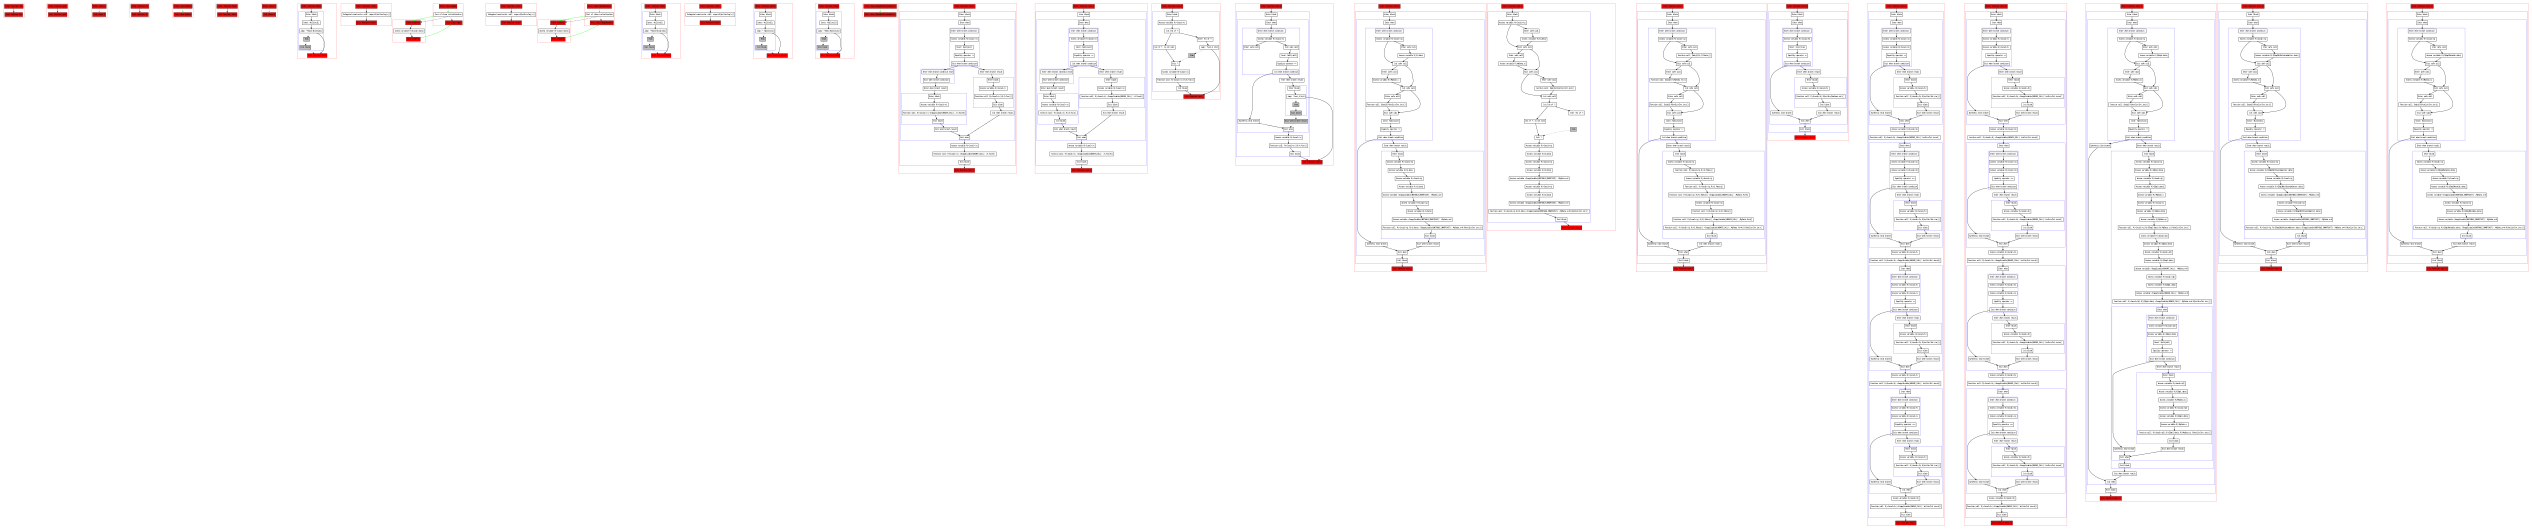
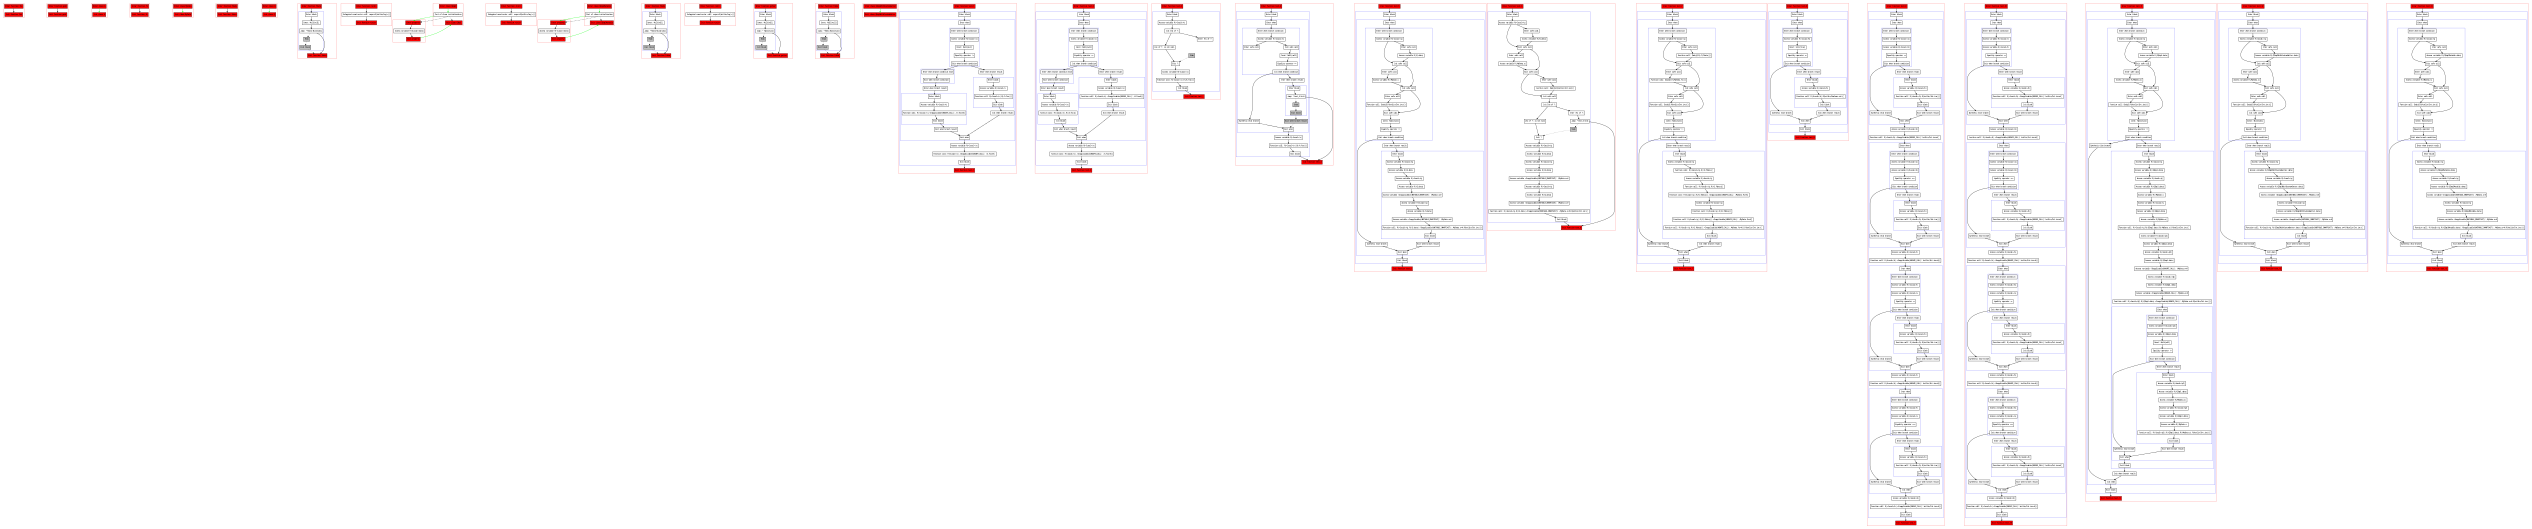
node "Jump: ^test_3 Unit": removed
node "Jump: ^test_6 Unit": added
